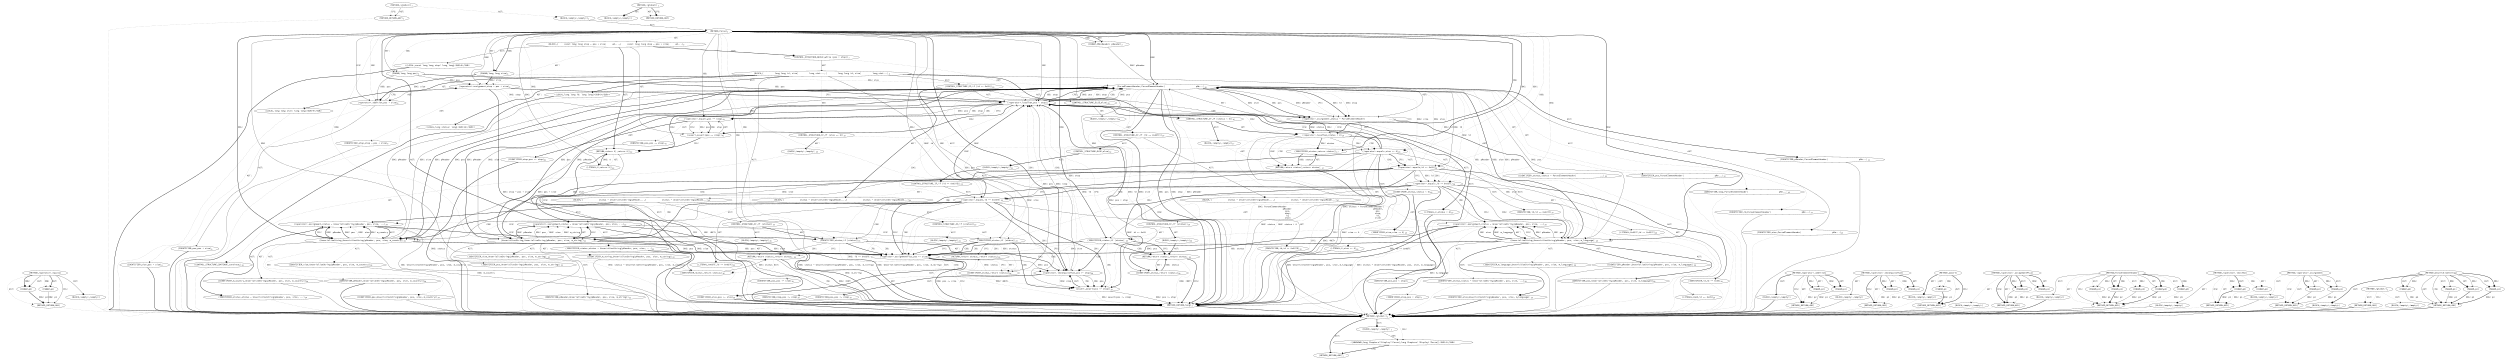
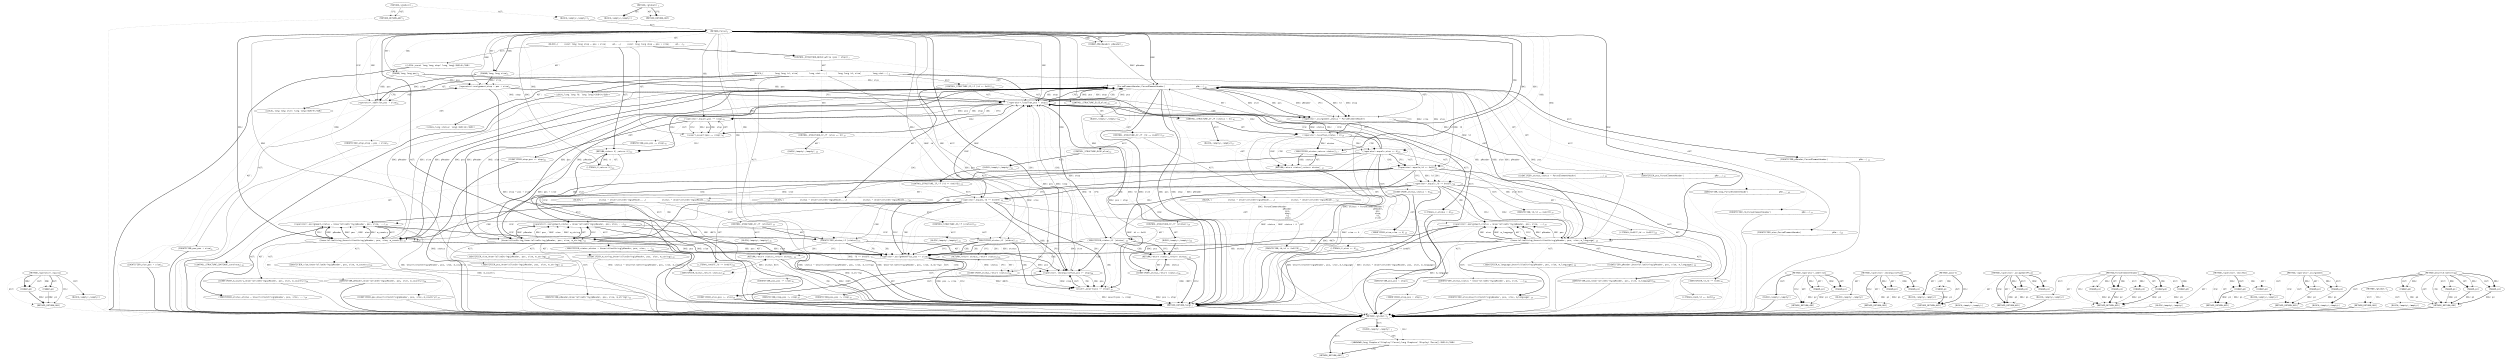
edge "(assert,assert(pos == stop))" -> "(RETURN,return 0;,return 0;)": style bold -> dotted
edge "(<operator>.equals,id == 0x037E)" -> "(<operator>.lessEqualsThan,pos <= stop)": label "CDG: " -> "DDG: p1"
